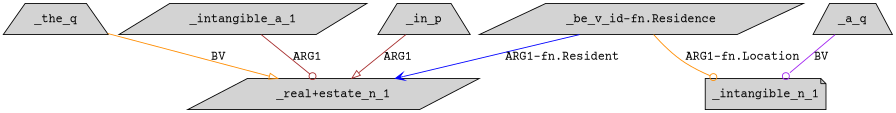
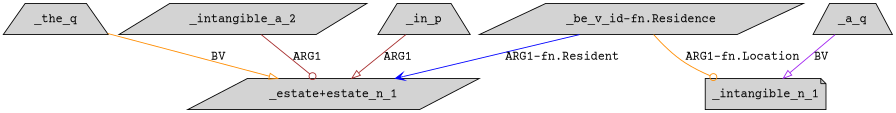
node "_intangible_a_1": label "_intangible_a_1" -> "_intangible_a_2"
edge "_a_q" -> "_intangible_n_1": arrowhead odot -> onormal
node "_real+estate_n_1": label "_real+estate_n_1" -> "_estate+estate_n_1"
